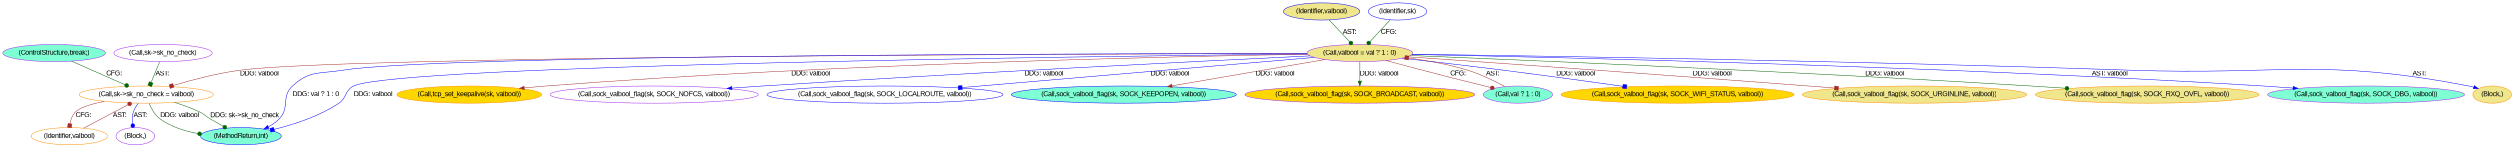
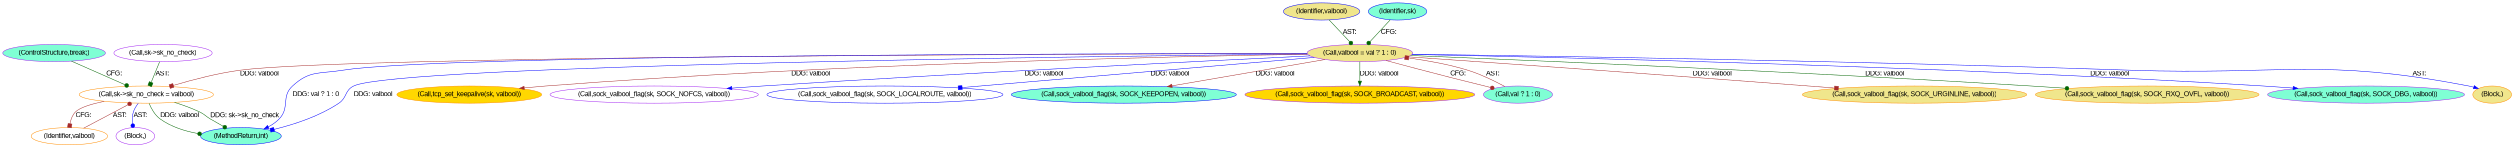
node "(Identifier,sk)": fillcolor white -> aquamarine
edge "(Call,valbool = val ? 1 : 0)" -> "(Call,sock_valbool_flag(sk, SOCK_DBG, valbool))": label "AST: valbool" -> "DDG: valbool"
node "(Call,sock_valbool_flag(sk, SOCK_WIFI_STATUS, valbool))": removed
